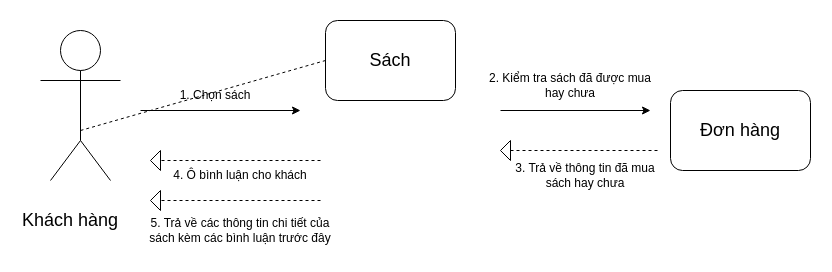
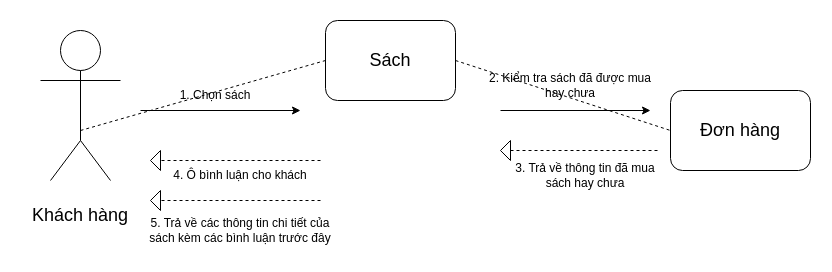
edge "Sách" -- "Đơn hàng": added
node "Khách hàng": moved (71, 221) -> (81, 216)
